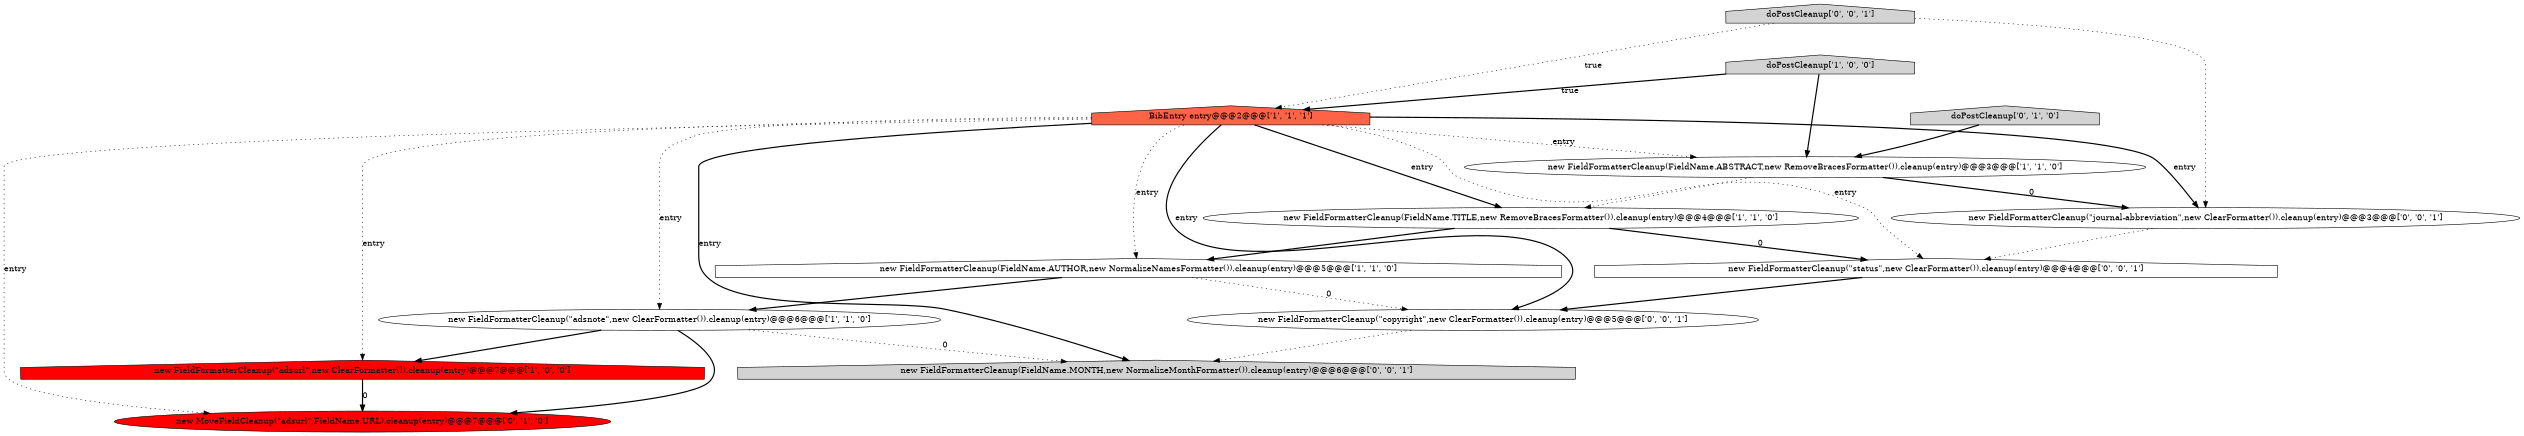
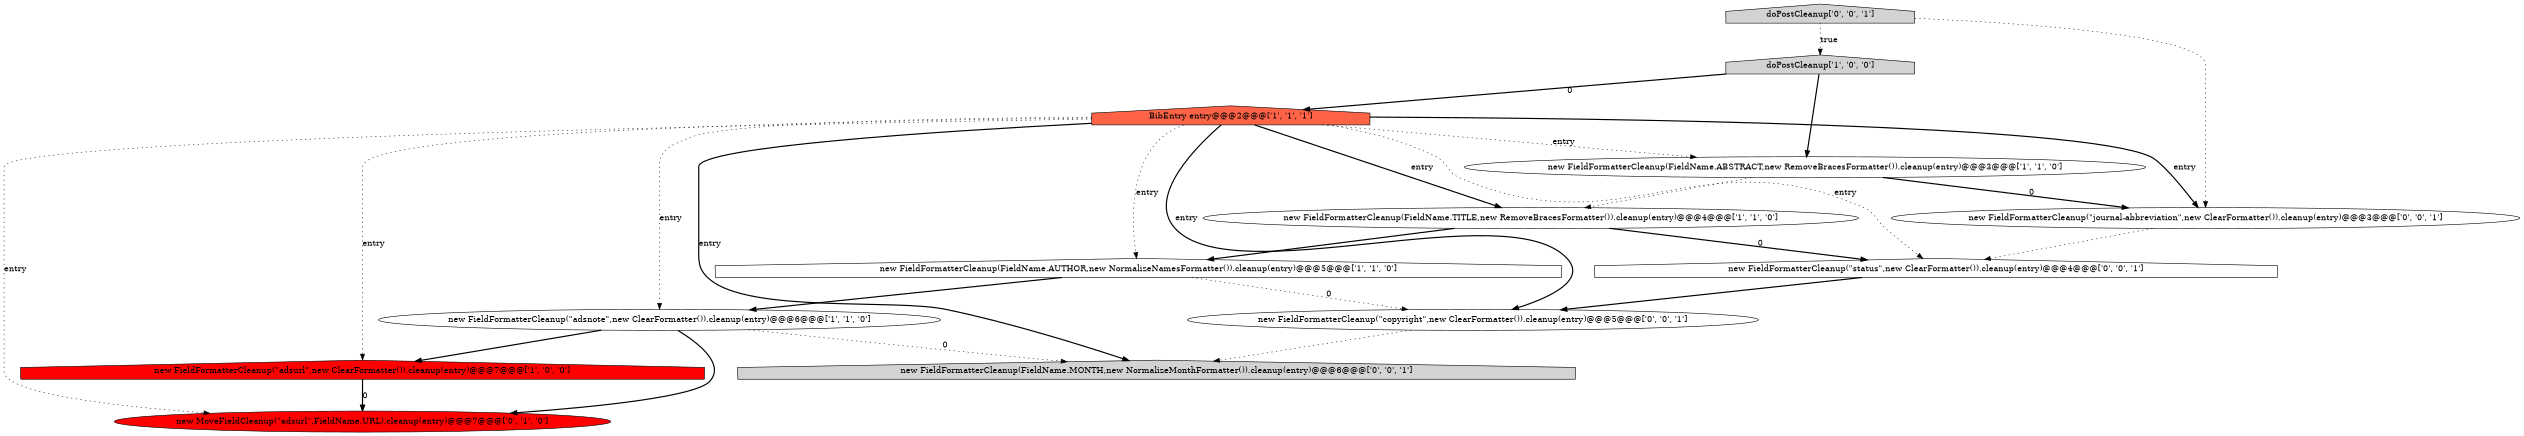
edge "doPostCleanup['0', '0', '1']" -> "BibEntry entry@@@2@@@['1', '1', '1']": now "doPostCleanup['0', '0', '1']" -> "doPostCleanup['1', '0', '0']"
edge "doPostCleanup['1', '0', '0']" -> "BibEntry entry@@@2@@@['1', '1', '1']": label "true" -> "0"
node "doPostCleanup['0', '1', '0']": removed
